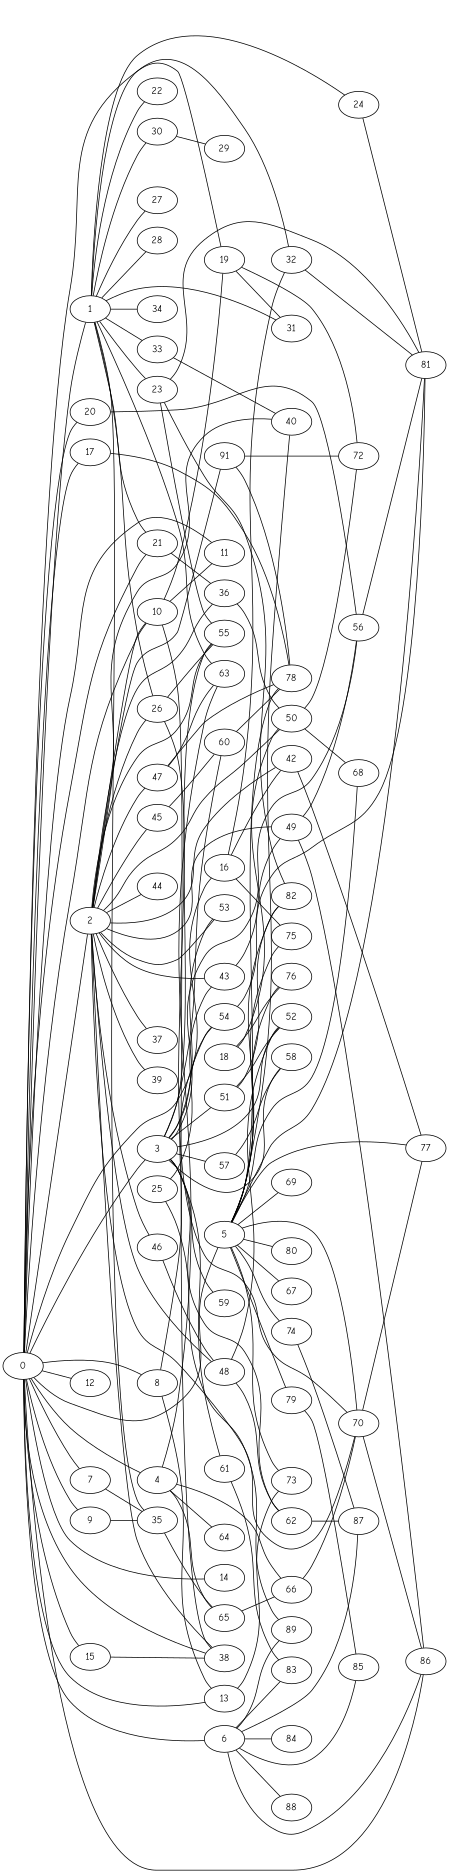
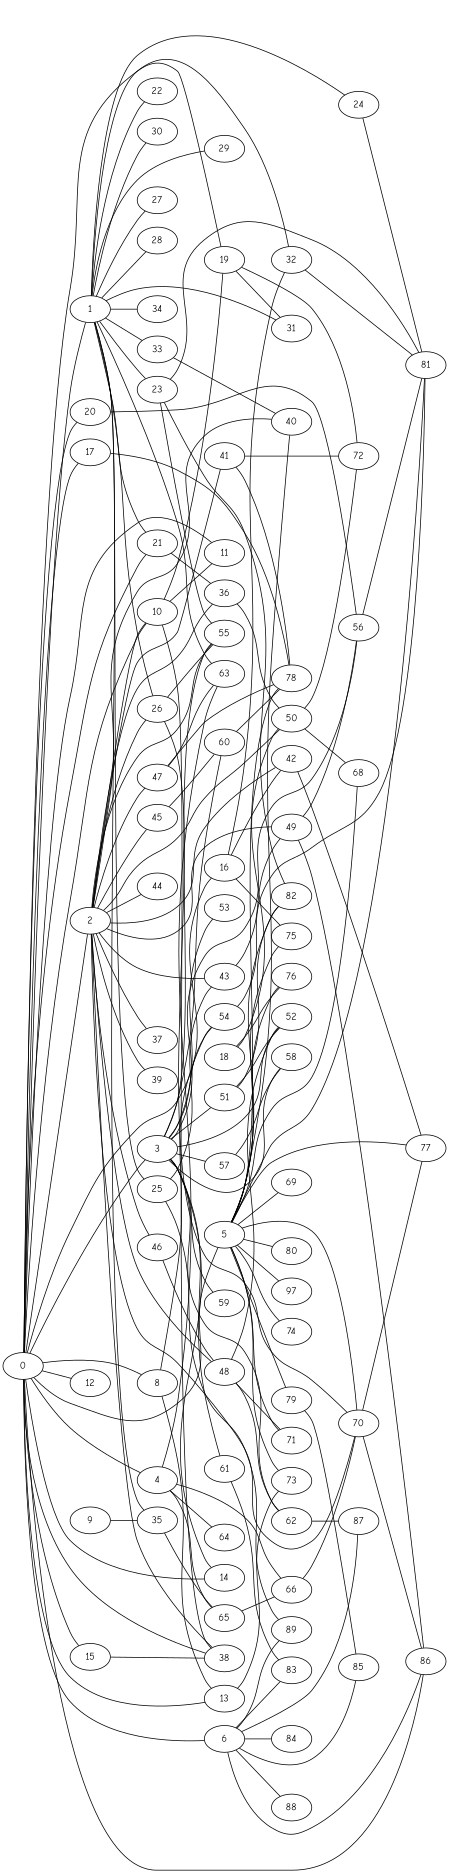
edge "30" -- "29": now "1" -- "29"
node "91": label "91" -> "41"
edge "1" -- "25": added
edge "53" -- "2": removed
node "67": label "67" -> "97"
edge "3" -- "14": added
edge "74" -- "87": removed
node "71": added
edge "0" -- "9": removed
node "7": removed
